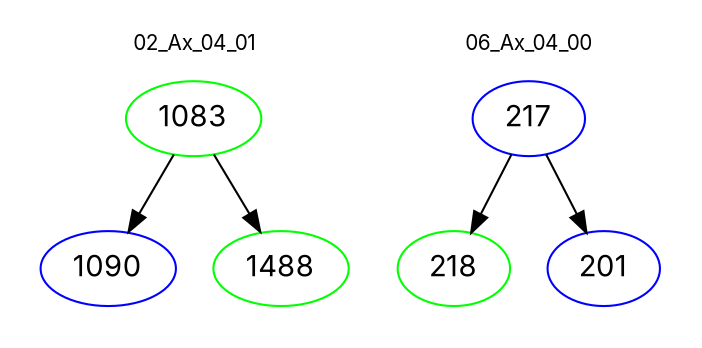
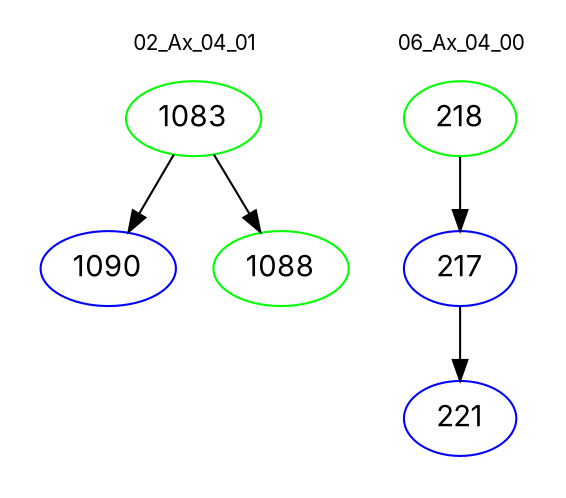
edge "217" -> "218": reversed
node "1488": label "1488" -> "1088"
node "201": label "201" -> "221"
